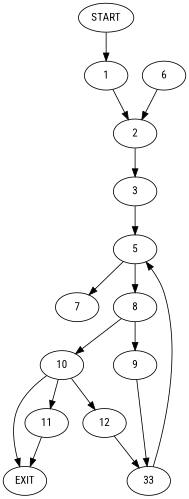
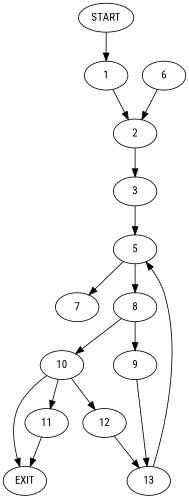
node "33": label "33" -> "13"
